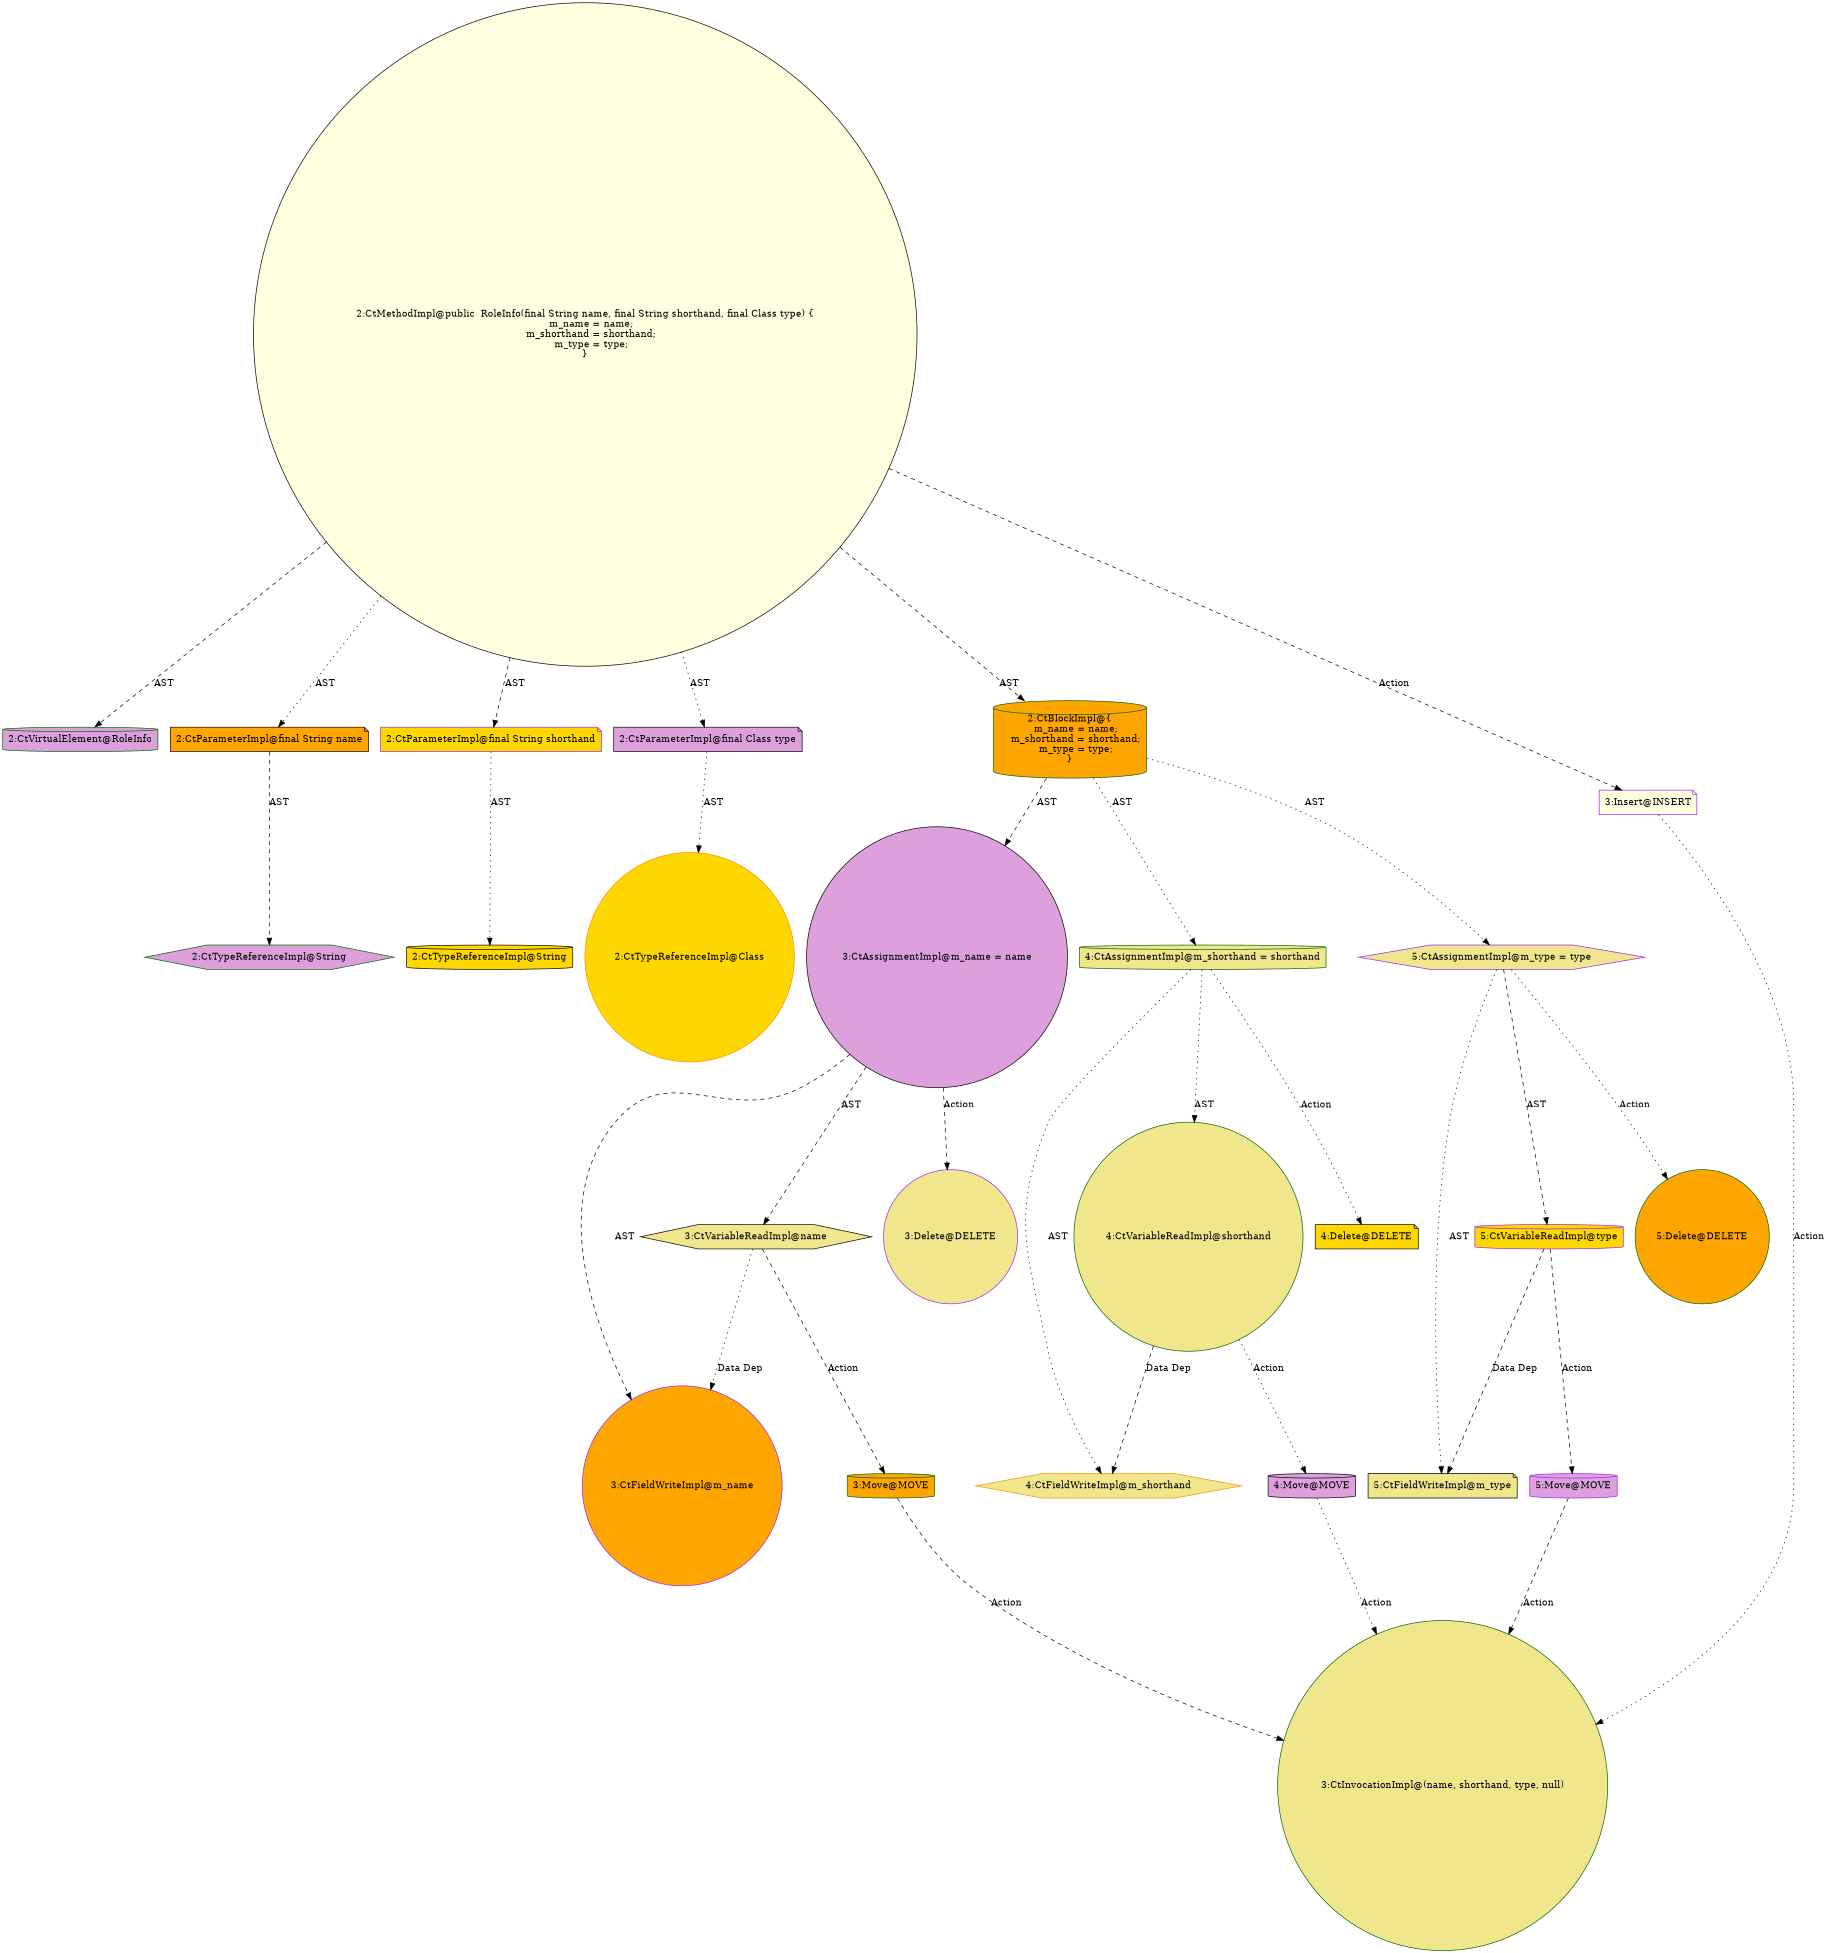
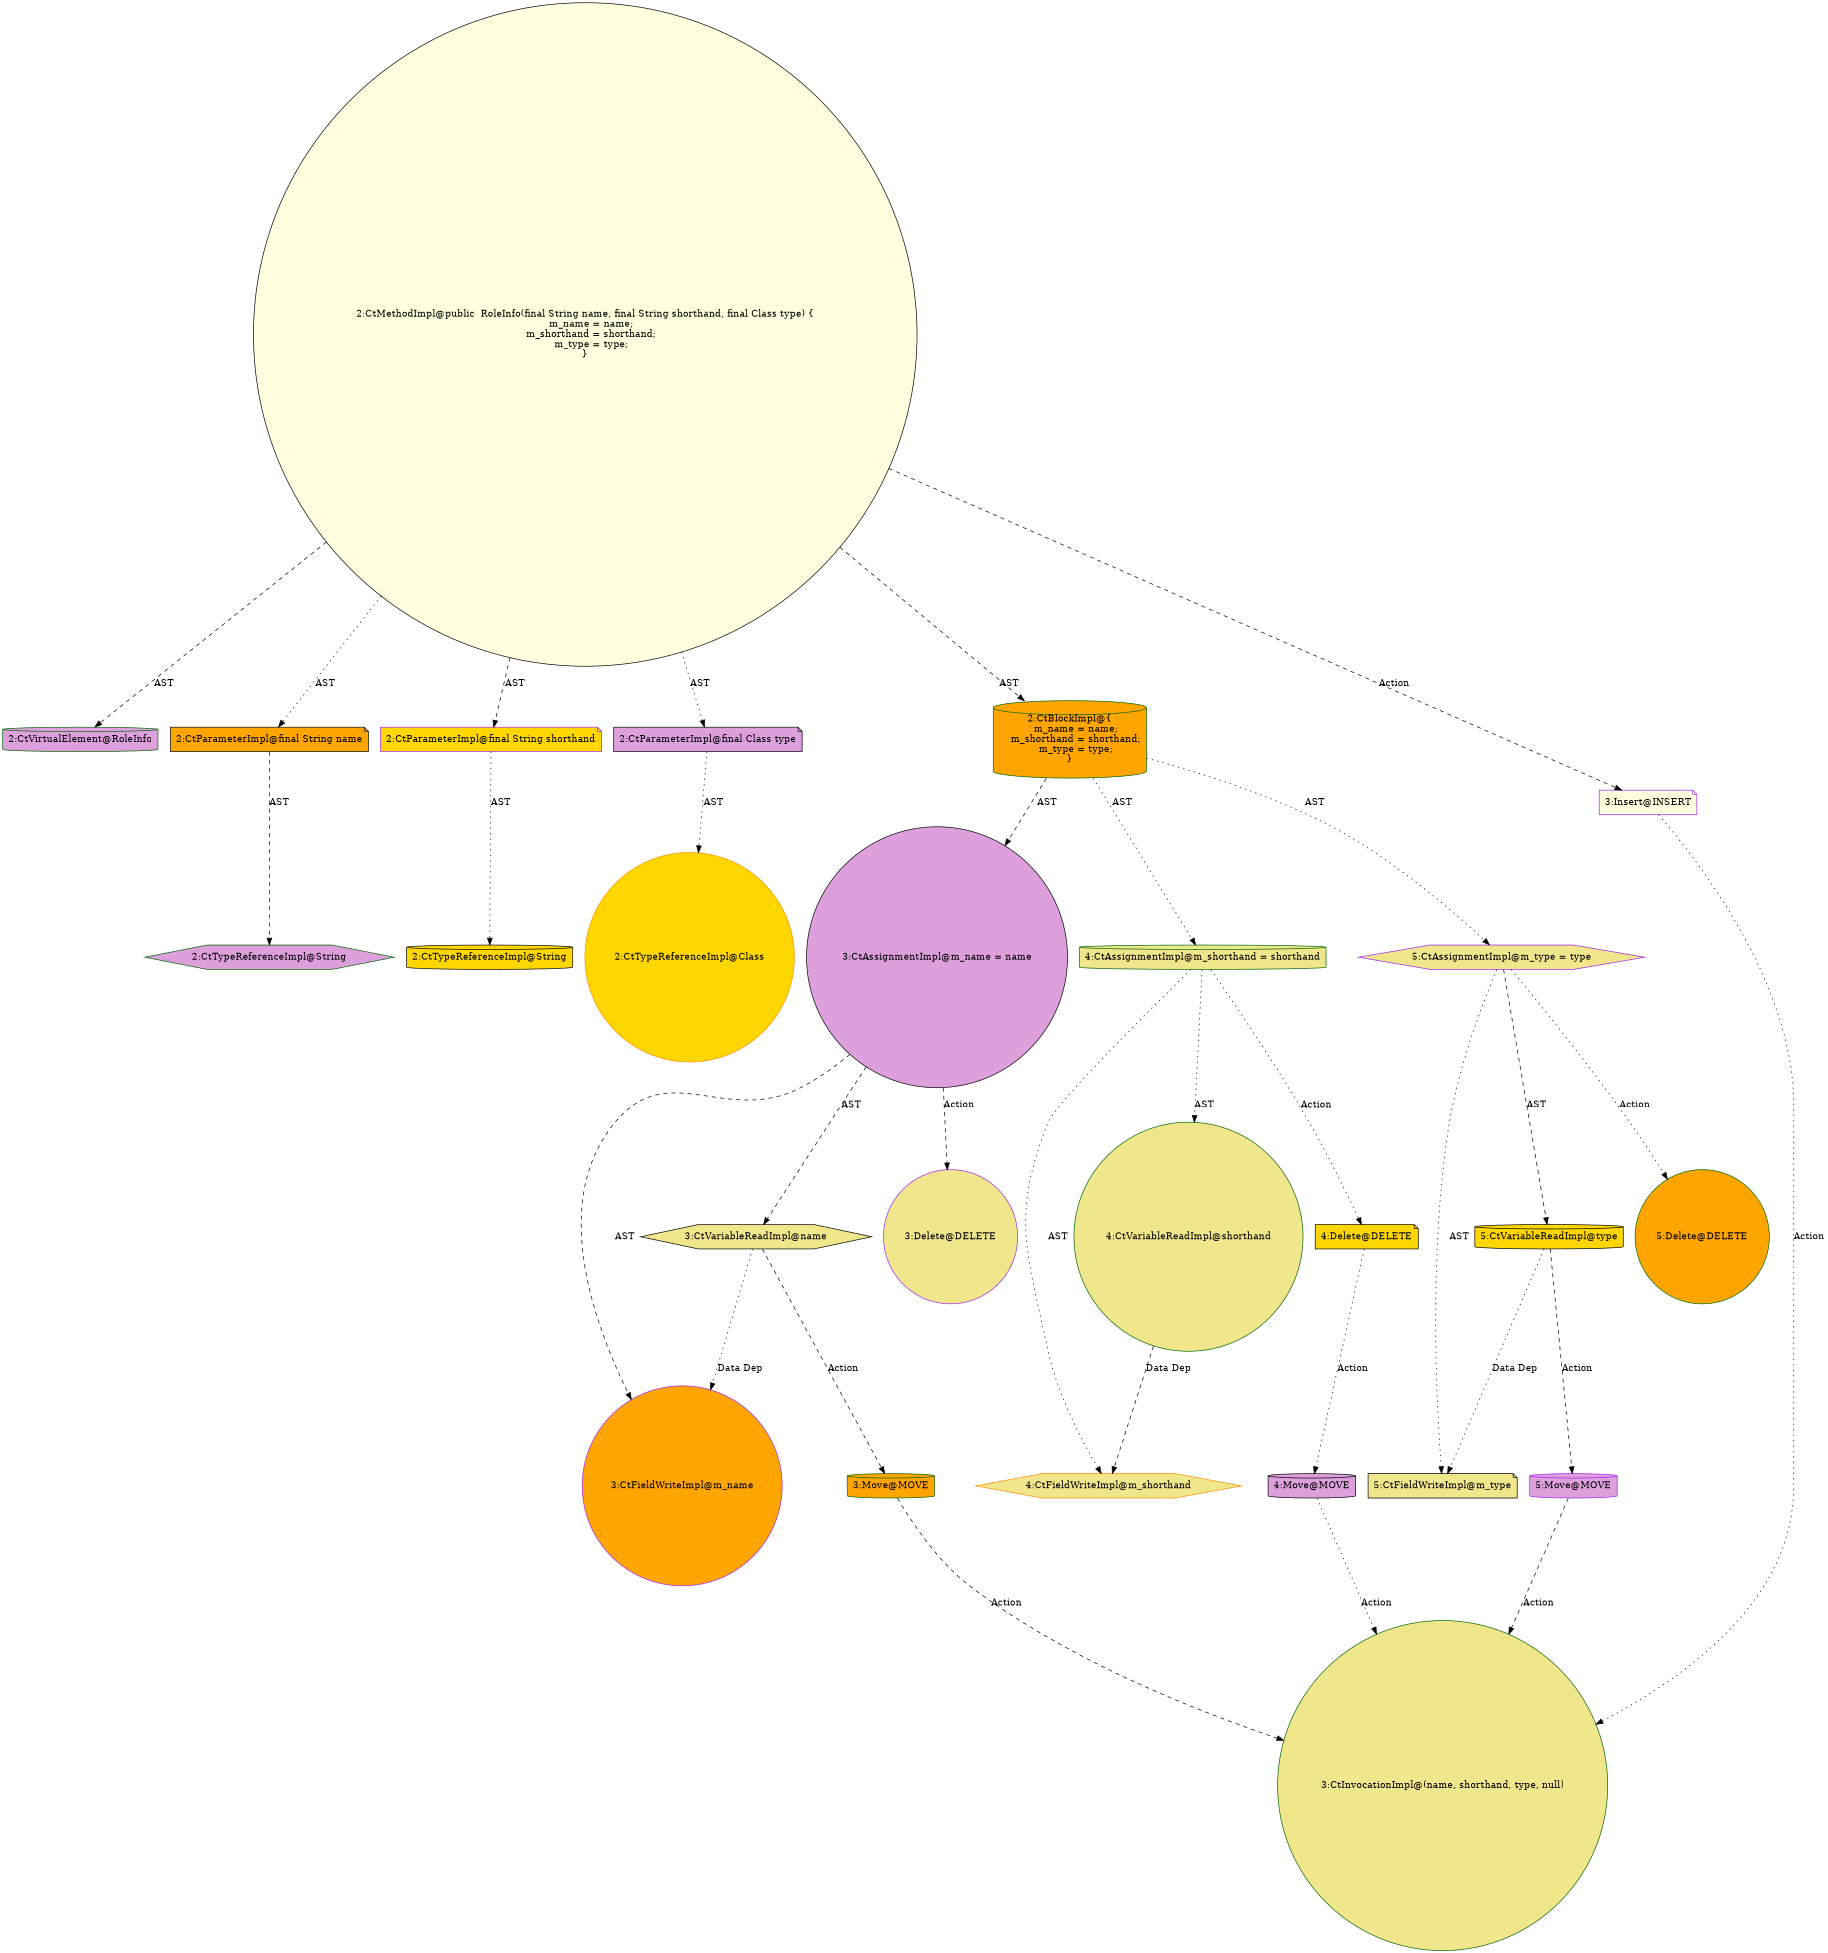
node "5:CtVariableReadImpl@type": color purple -> black
edge "5:CtVariableReadImpl@type" -> "5:CtFieldWriteImpl@m_type": style dashed -> dotted
edge "4:CtVariableReadImpl@shorthand" -> "4:Move@MOVE": now "4:Delete@DELETE" -> "4:Move@MOVE"
